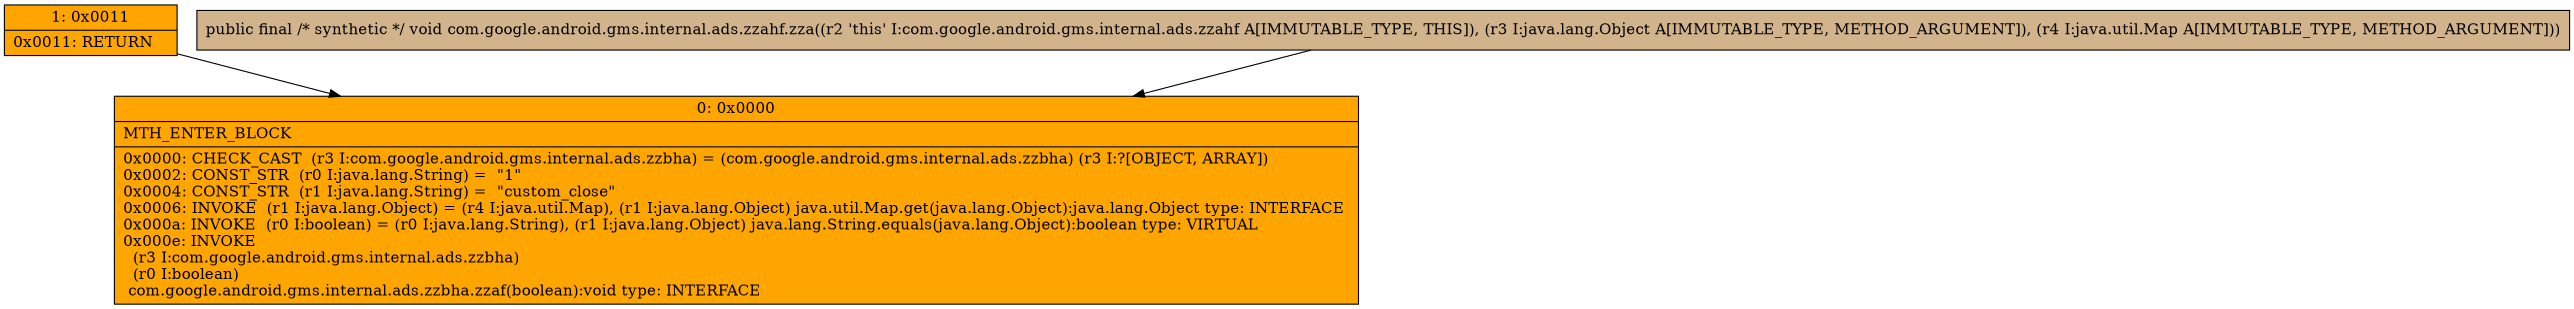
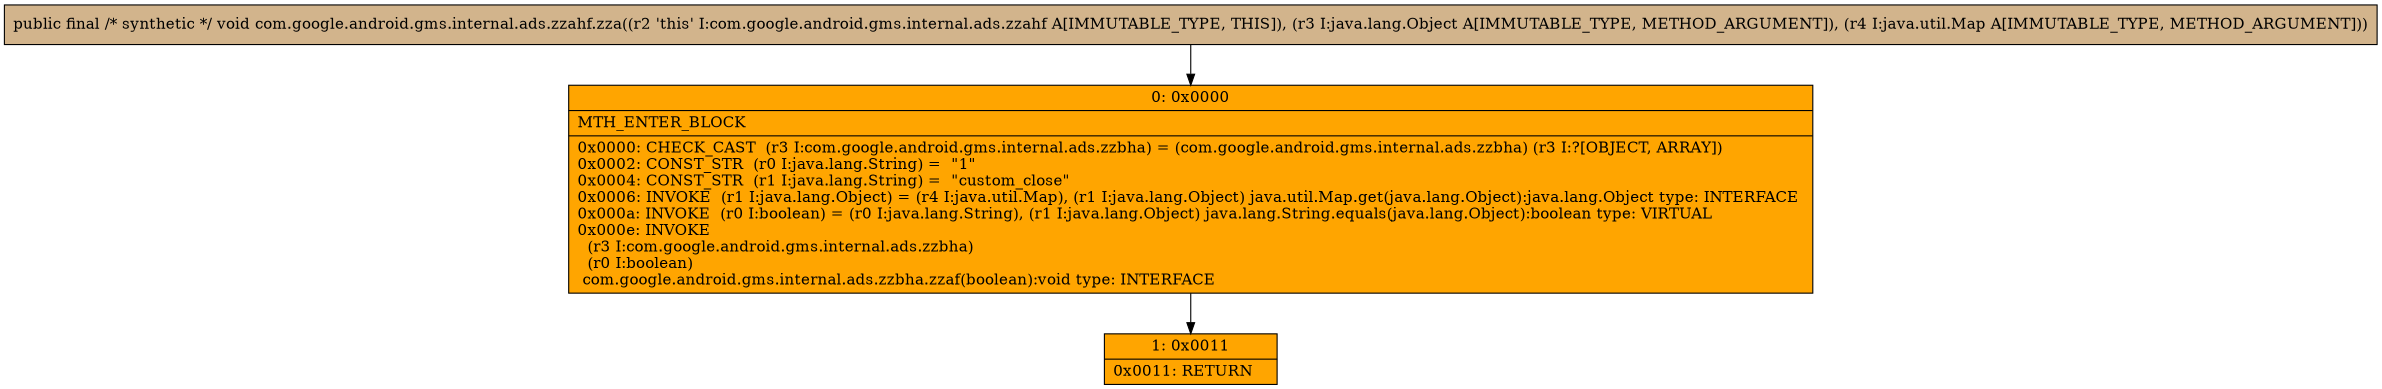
edge "1: 0x0011" -> "0: 0x0000": reversed
